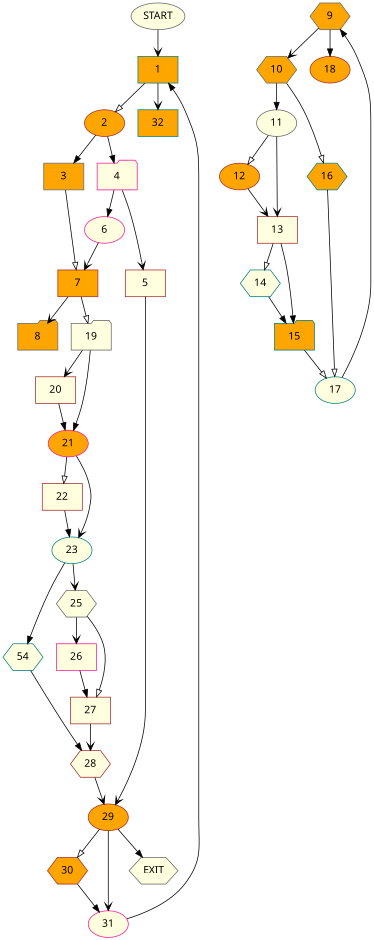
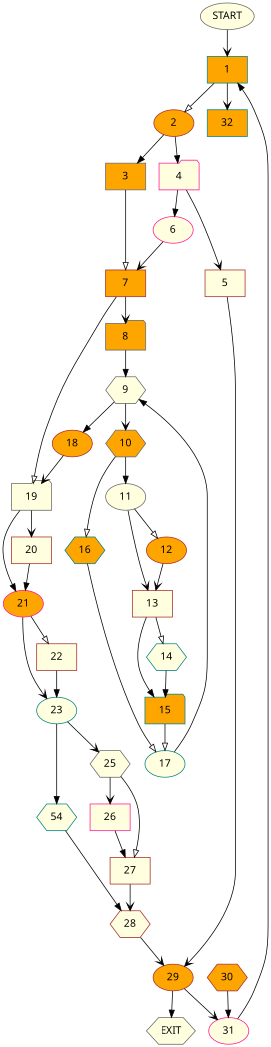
node "9": fillcolor orange -> lightyellow
edge "8" -> "9": added
edge "18" -> "19": added
edge "29" -> "30": removed
